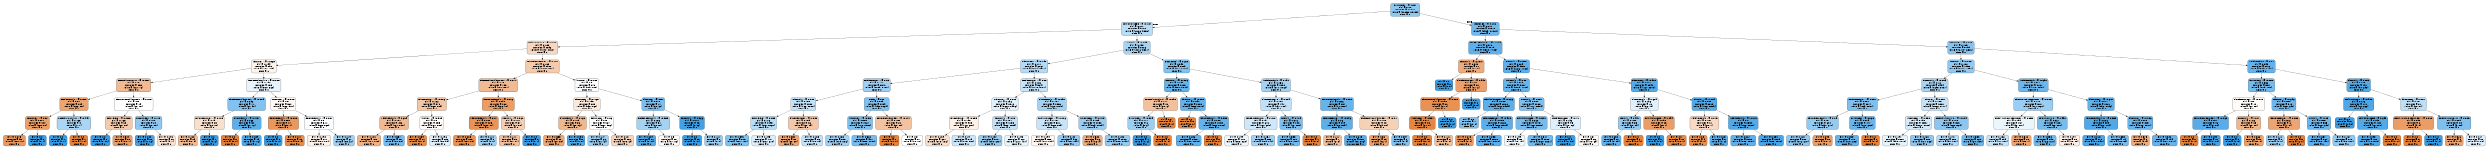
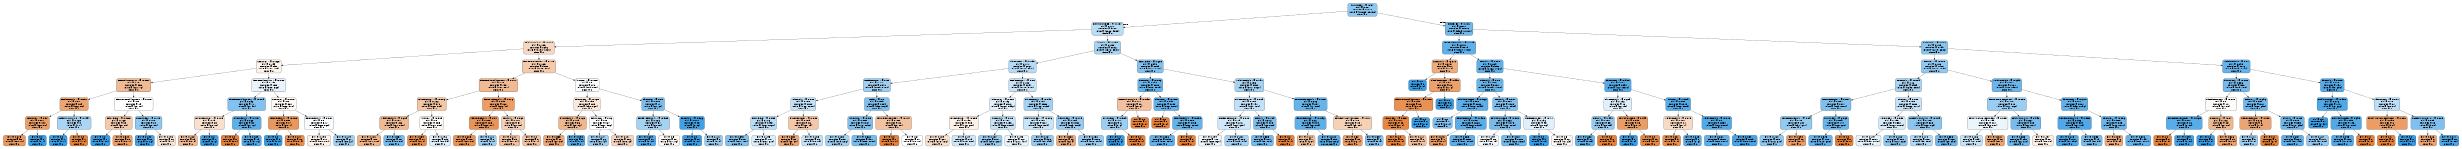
node "gini = 0.0 samples = 2 value = [0, 4] class = 1": fillcolor #399de5 -> #f2c09c
node "gini = 0.499 samples = 158 value = [141, 129] class = 0": removed
node "gini = 0.147 samples = 12 value = [2, 23] class = 1": fillcolor #dfeffb -> #4aa6e7
